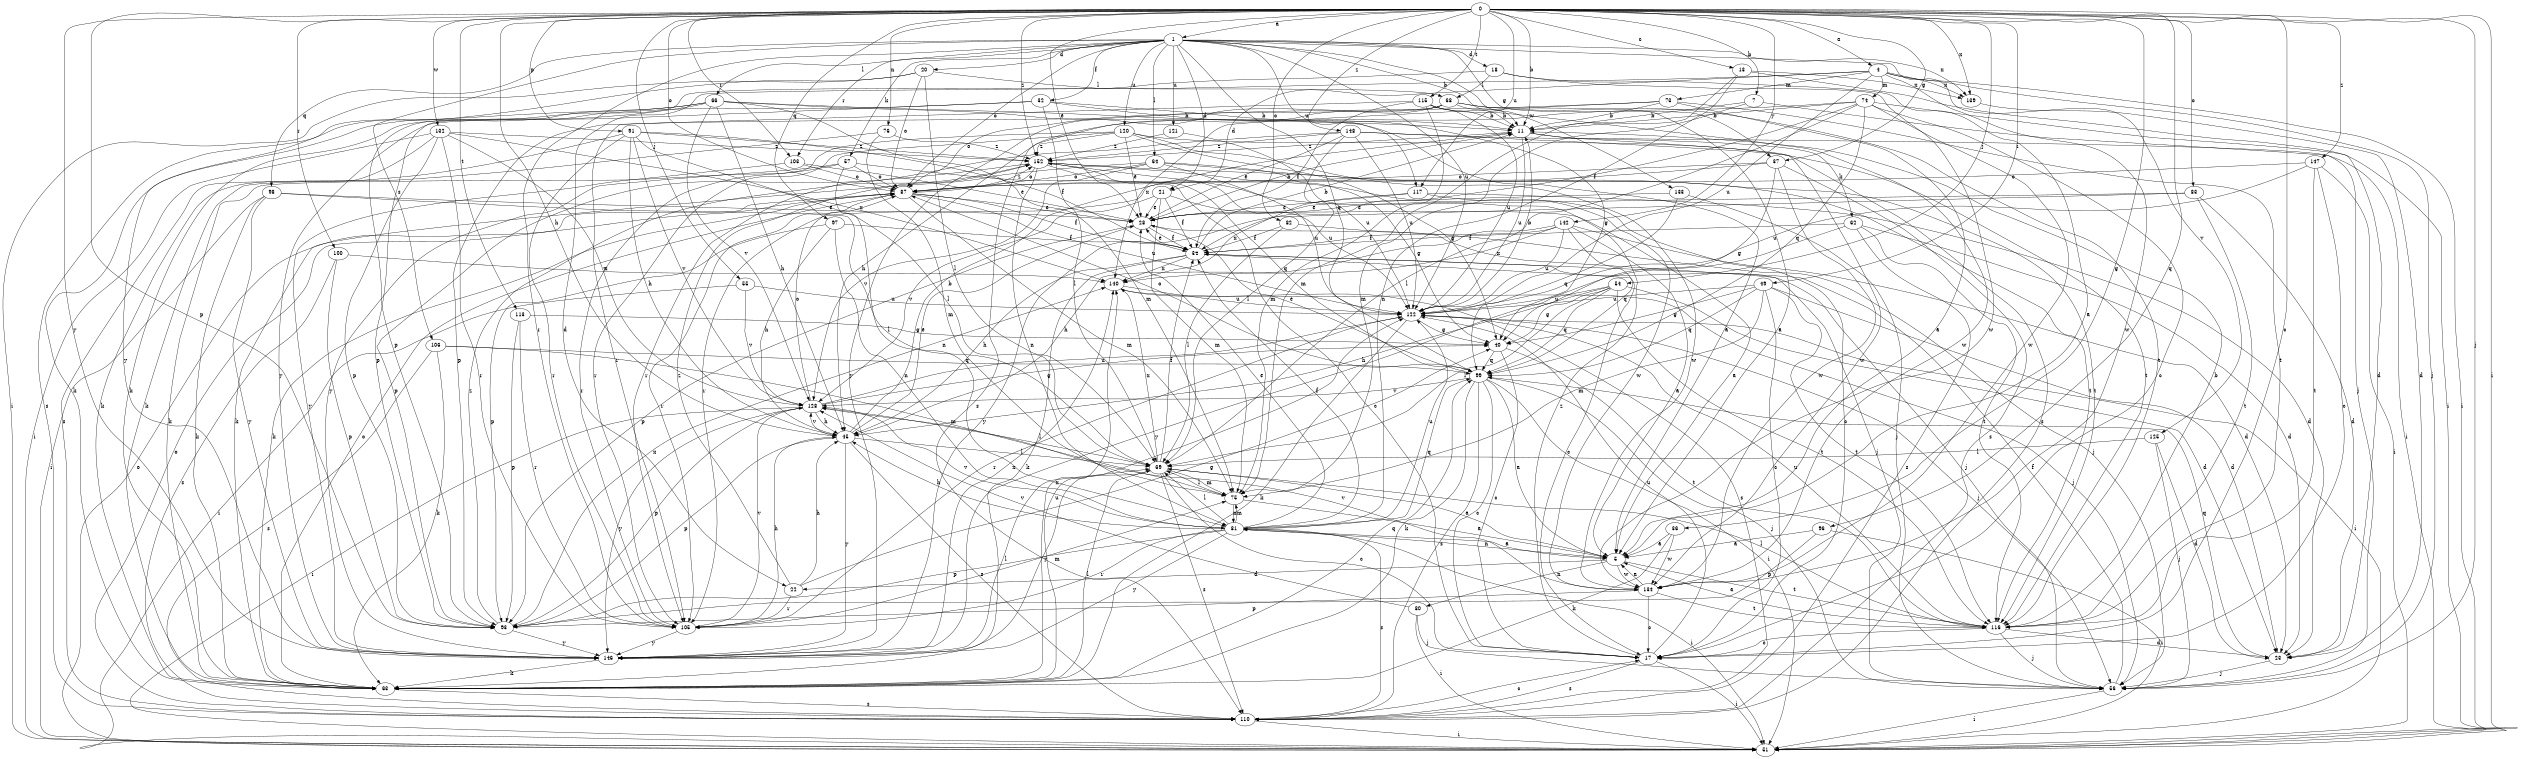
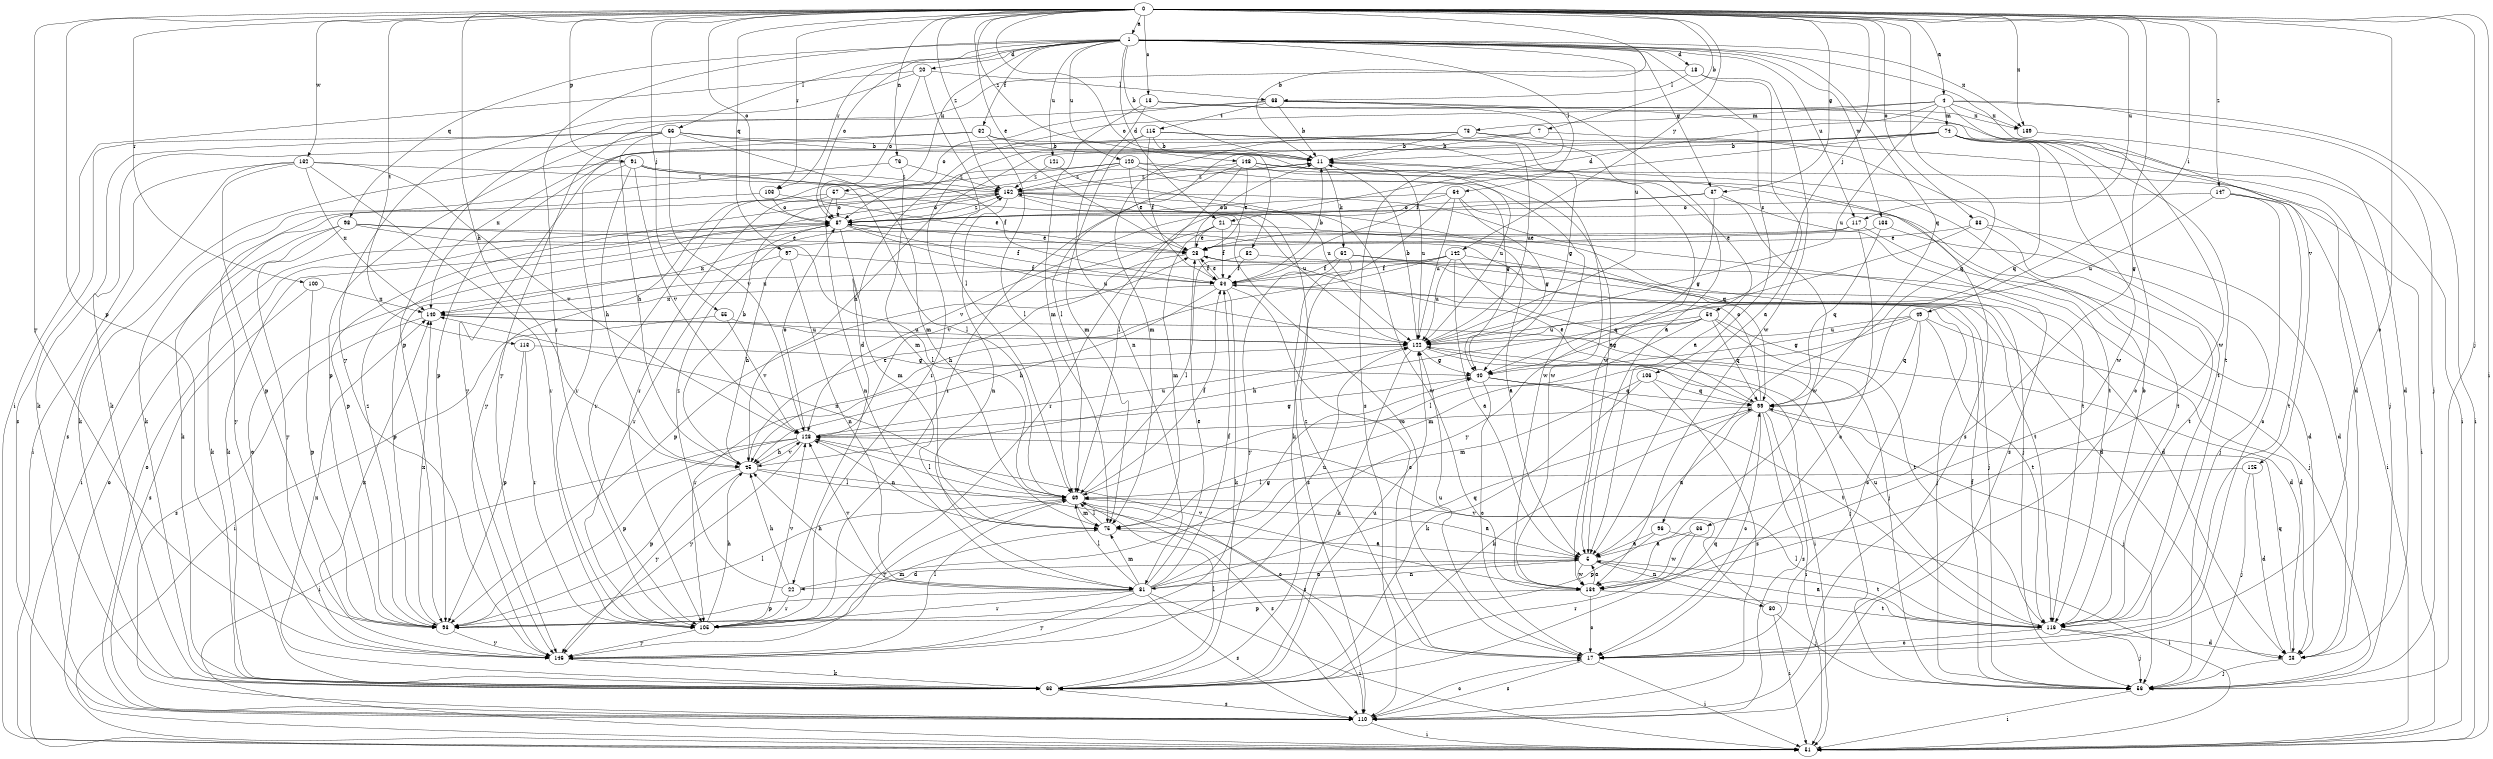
edge "0" -> "115": now "68" -> "115"
edge "98" -> "56": added, label "j"
edge "75" -> "81": now "75" -> "128"
edge "93" -> "69": added, label "l"
edge "36" -> "63": label "k" -> "r"
